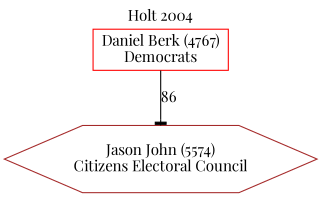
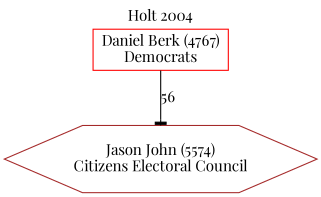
edge "Daniel Berk (4767) Democrats" -> "Jason John (5574) Citizens Electoral Council": label "86" -> "56"
